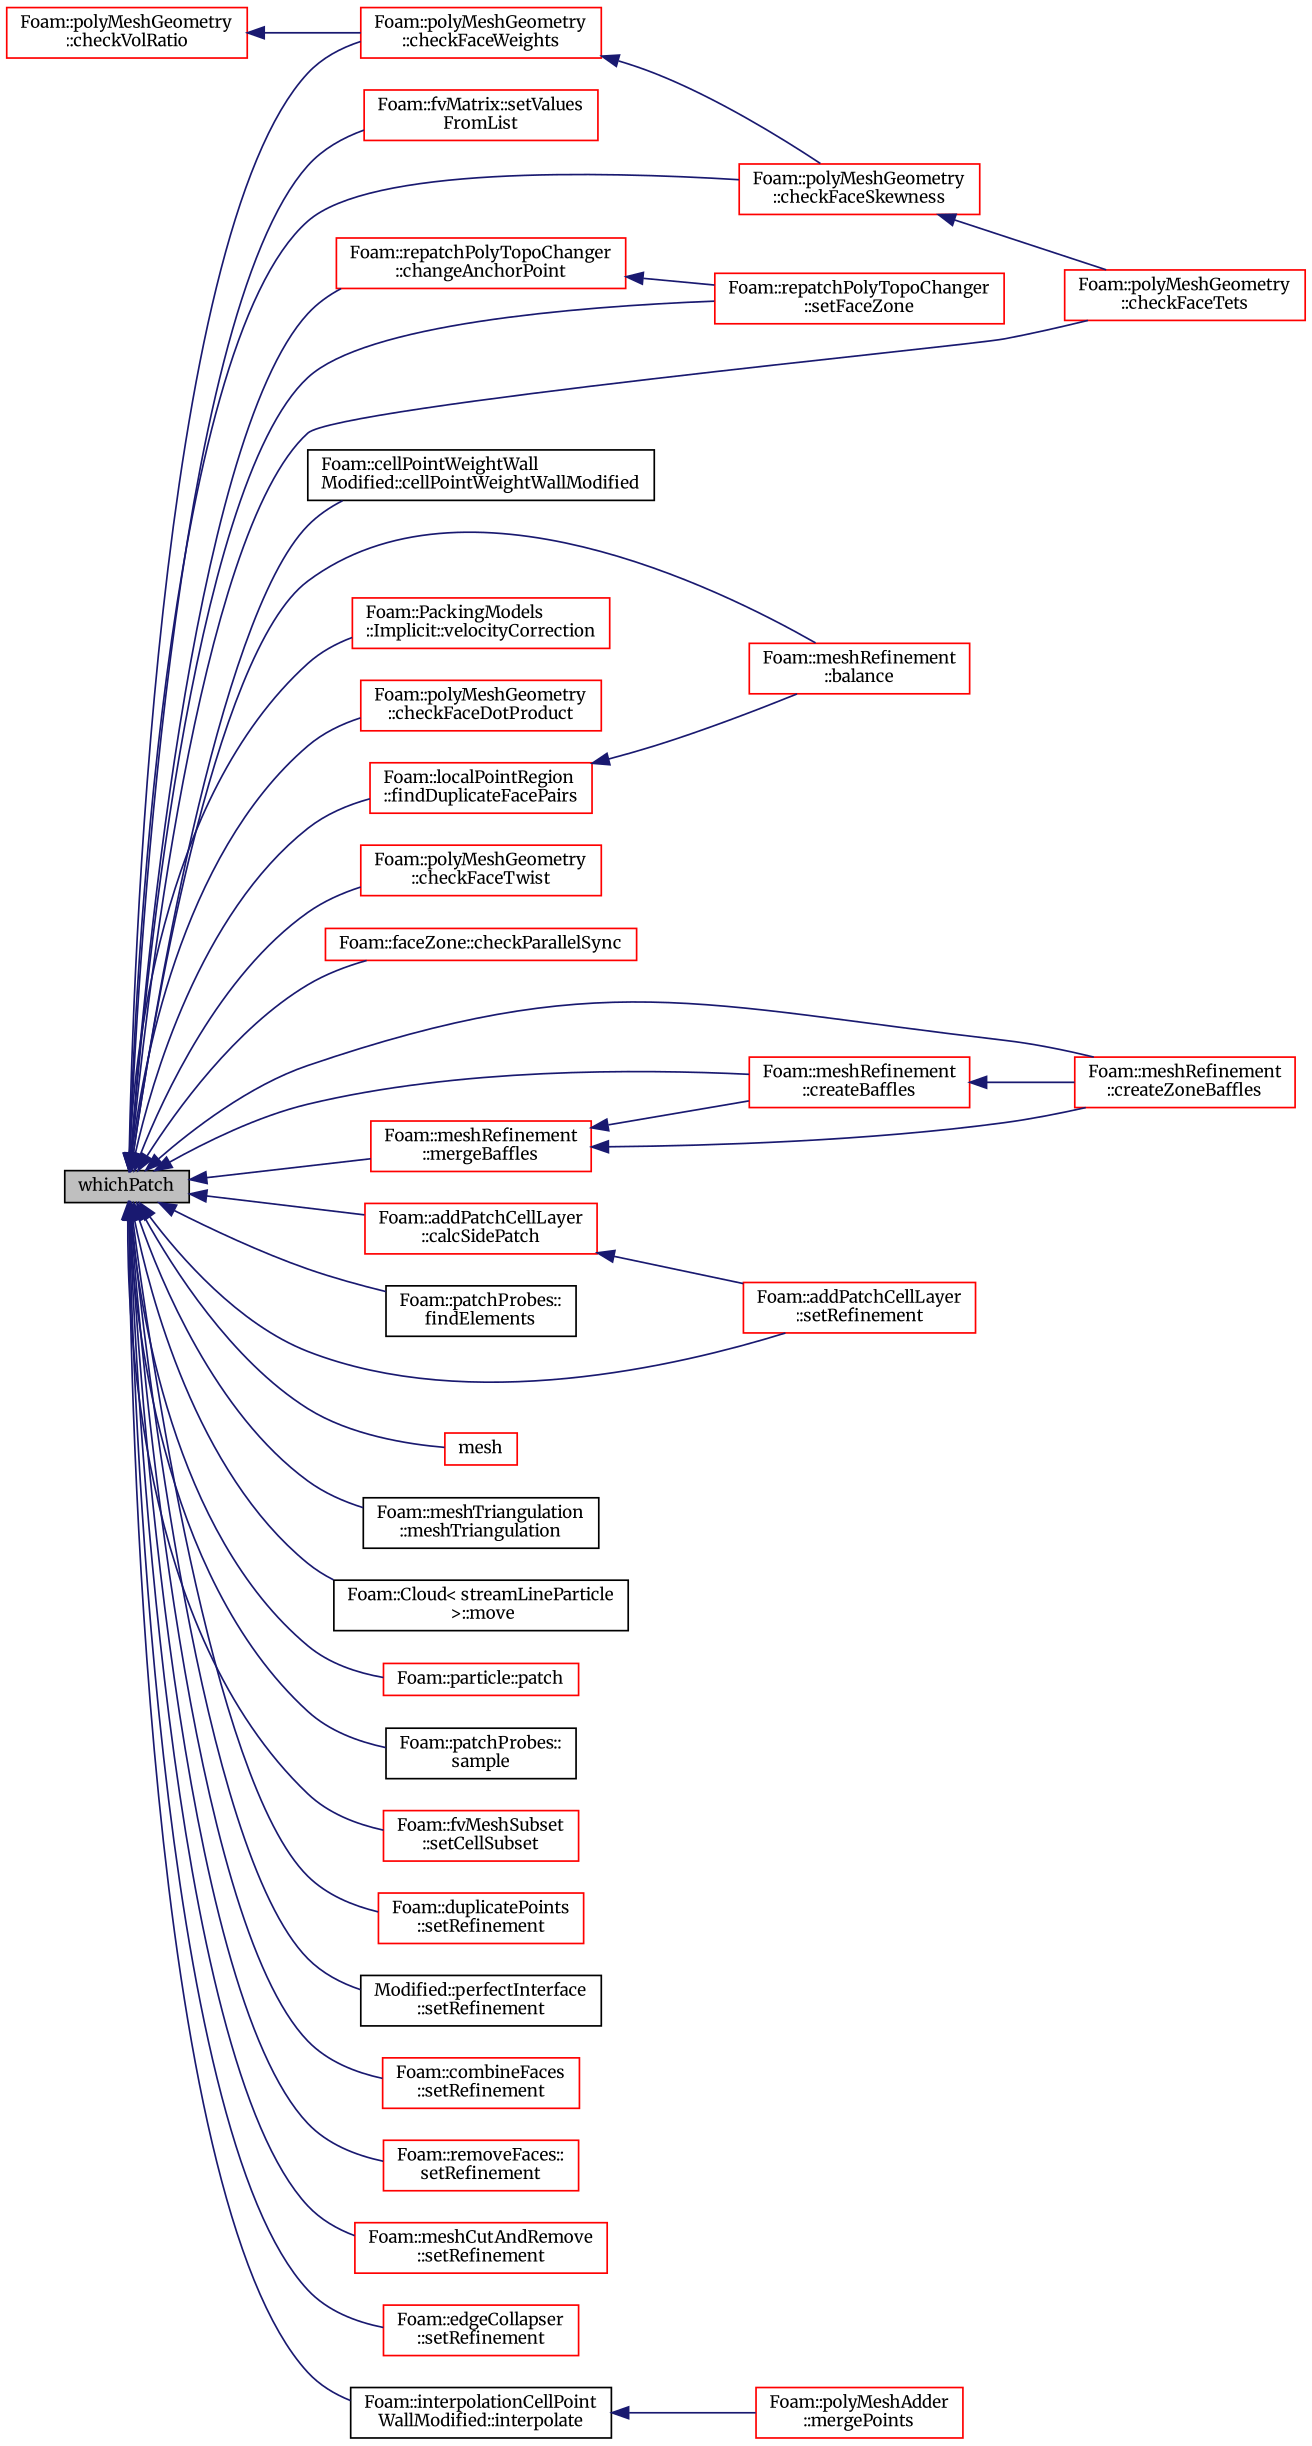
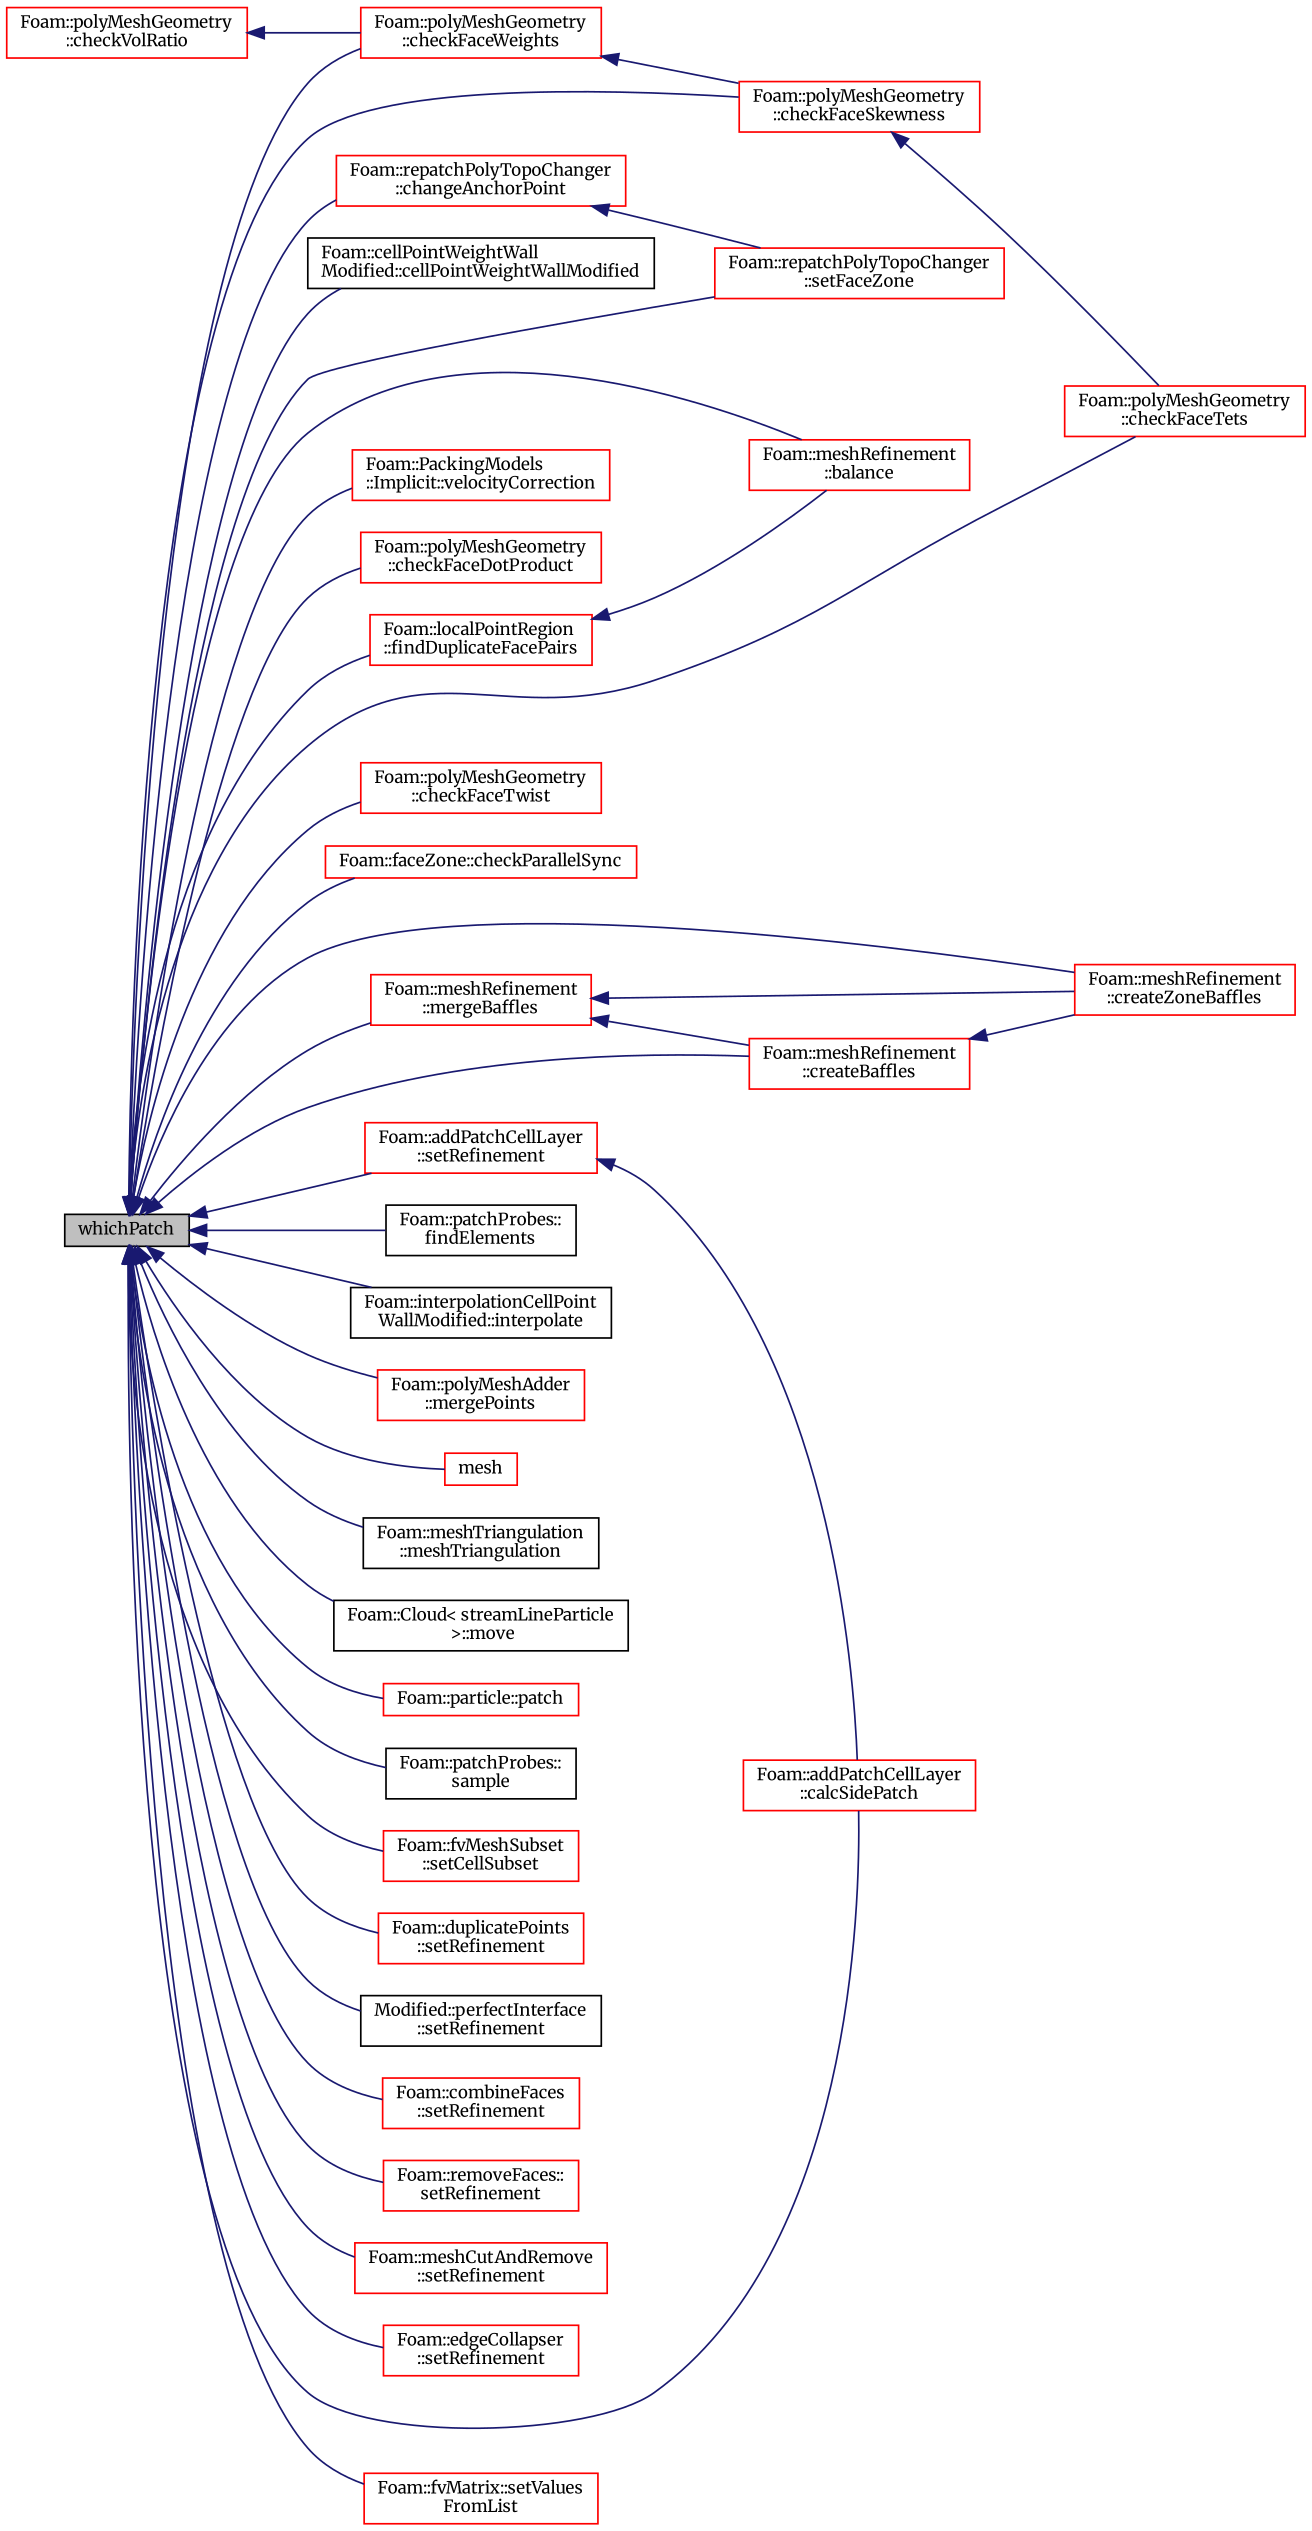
edge "Foam::addPatchCellLayer ::setRefinement" -> "Foam::addPatchCellLayer ::calcSidePatch": reversed
edge "Foam::polyMeshAdder ::mergePoints" -> "Foam::interpolationCellPoint WallModified::interpolate": now "Foam::polyMeshAdder ::mergePoints" -> "whichPatch"
